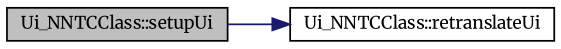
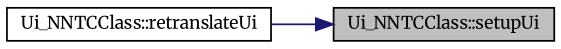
edge "Ui_NNTCClass::setupUi" -> "Ui_NNTCClass::retranslateUi": reversed
